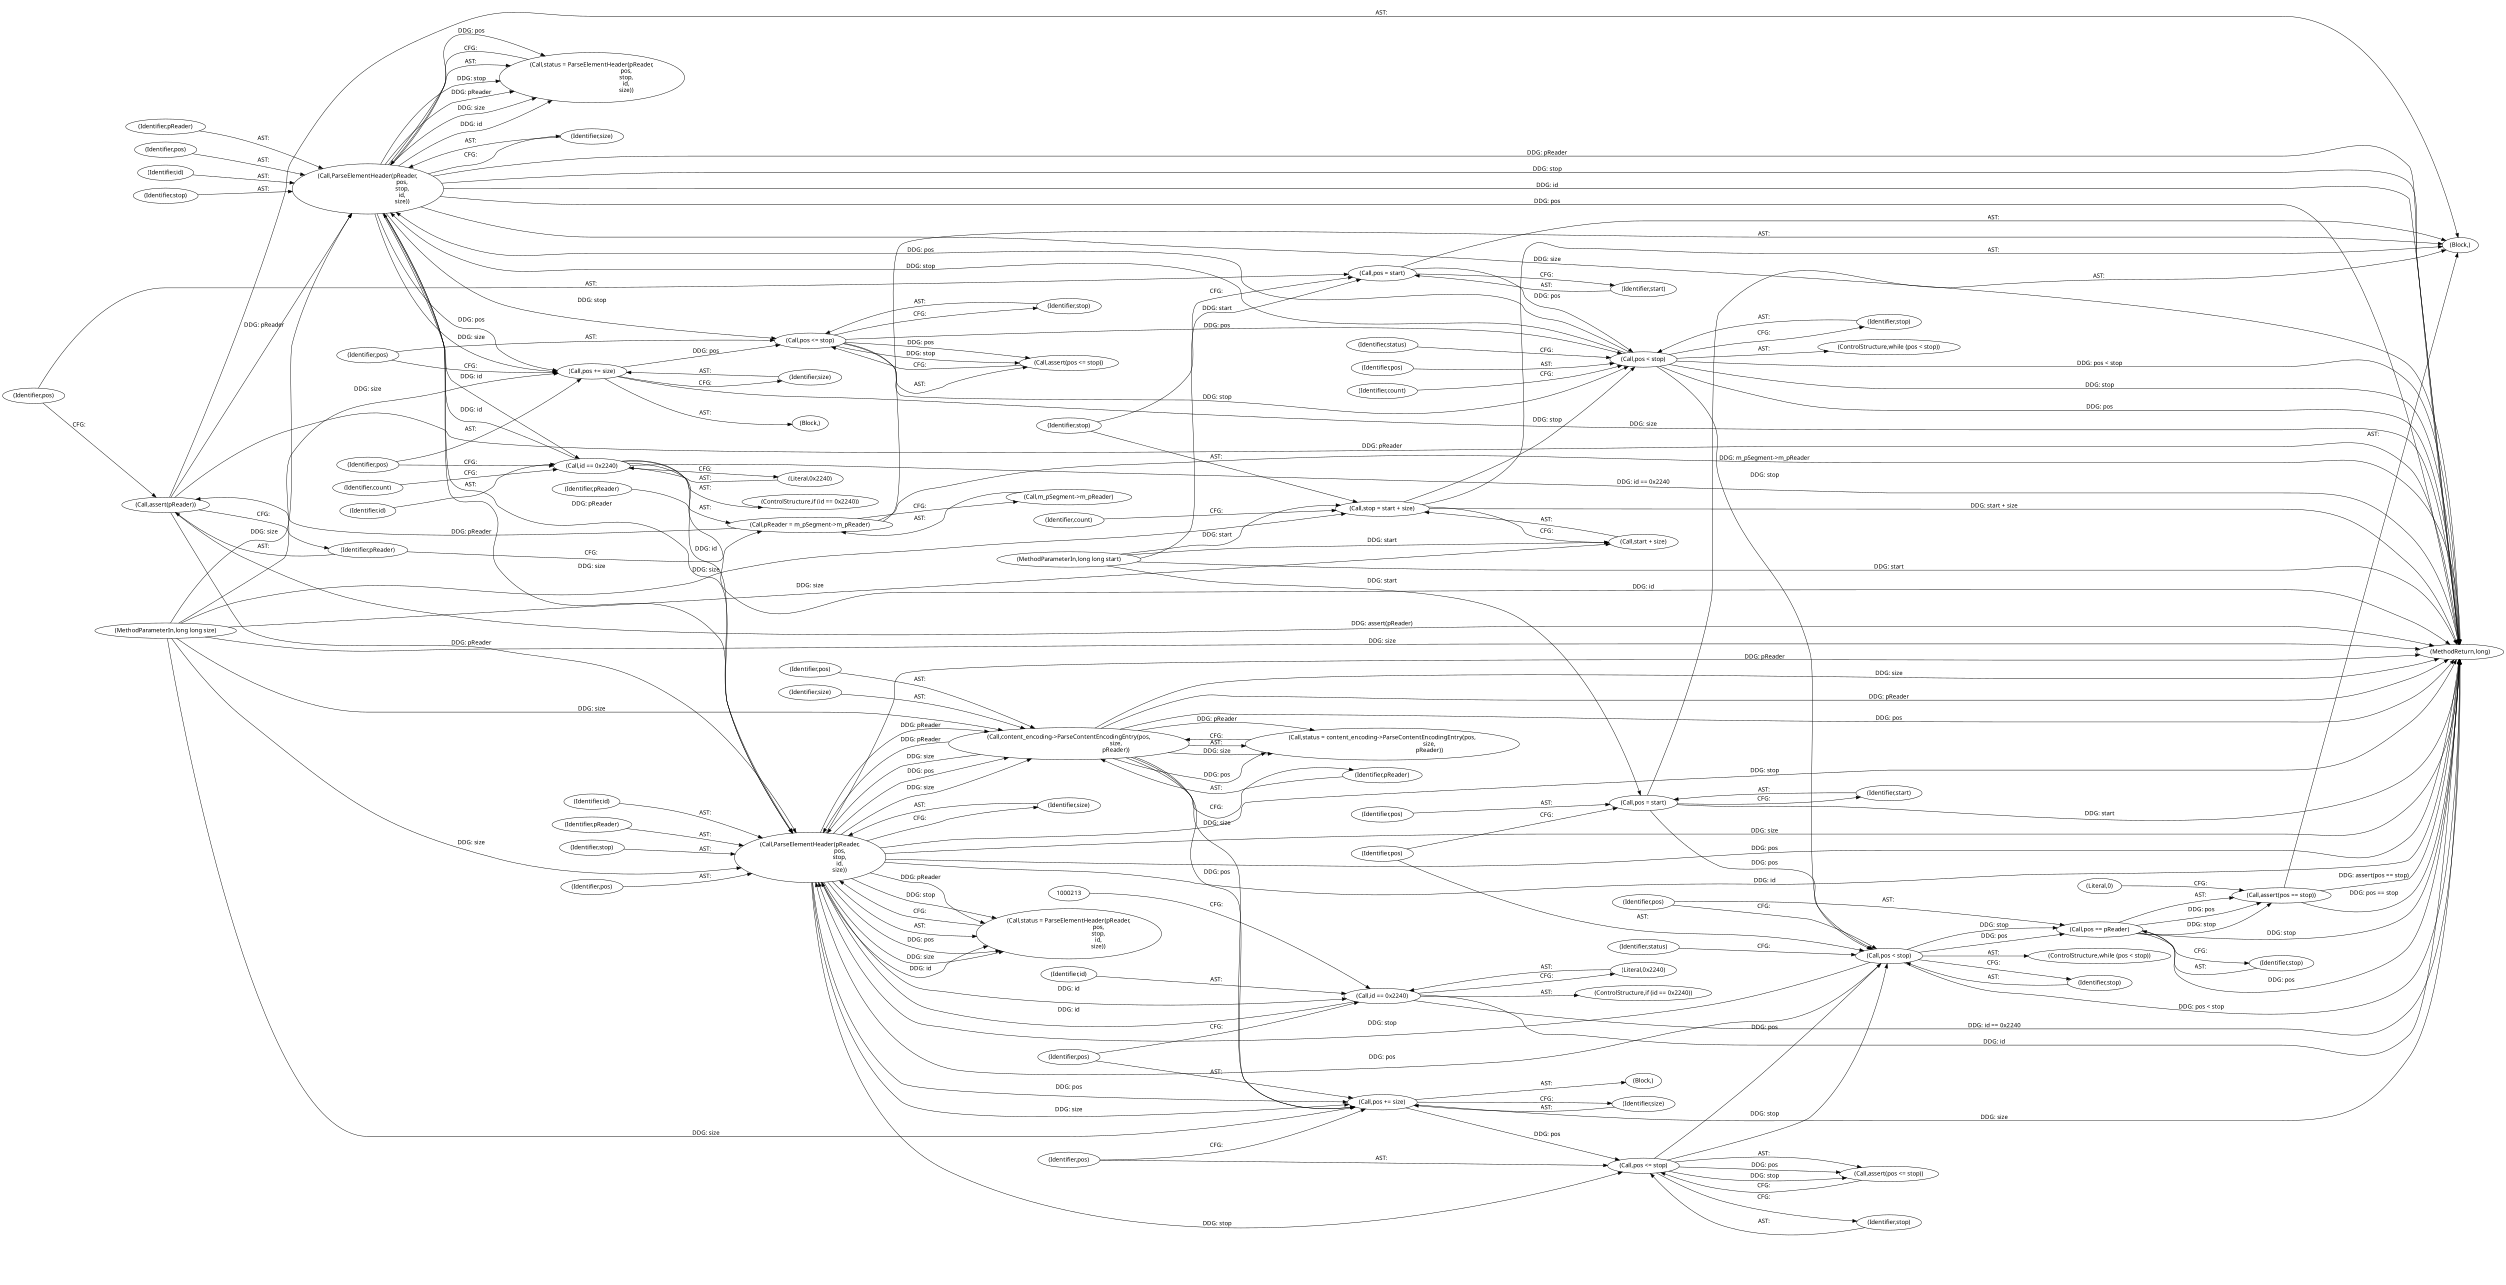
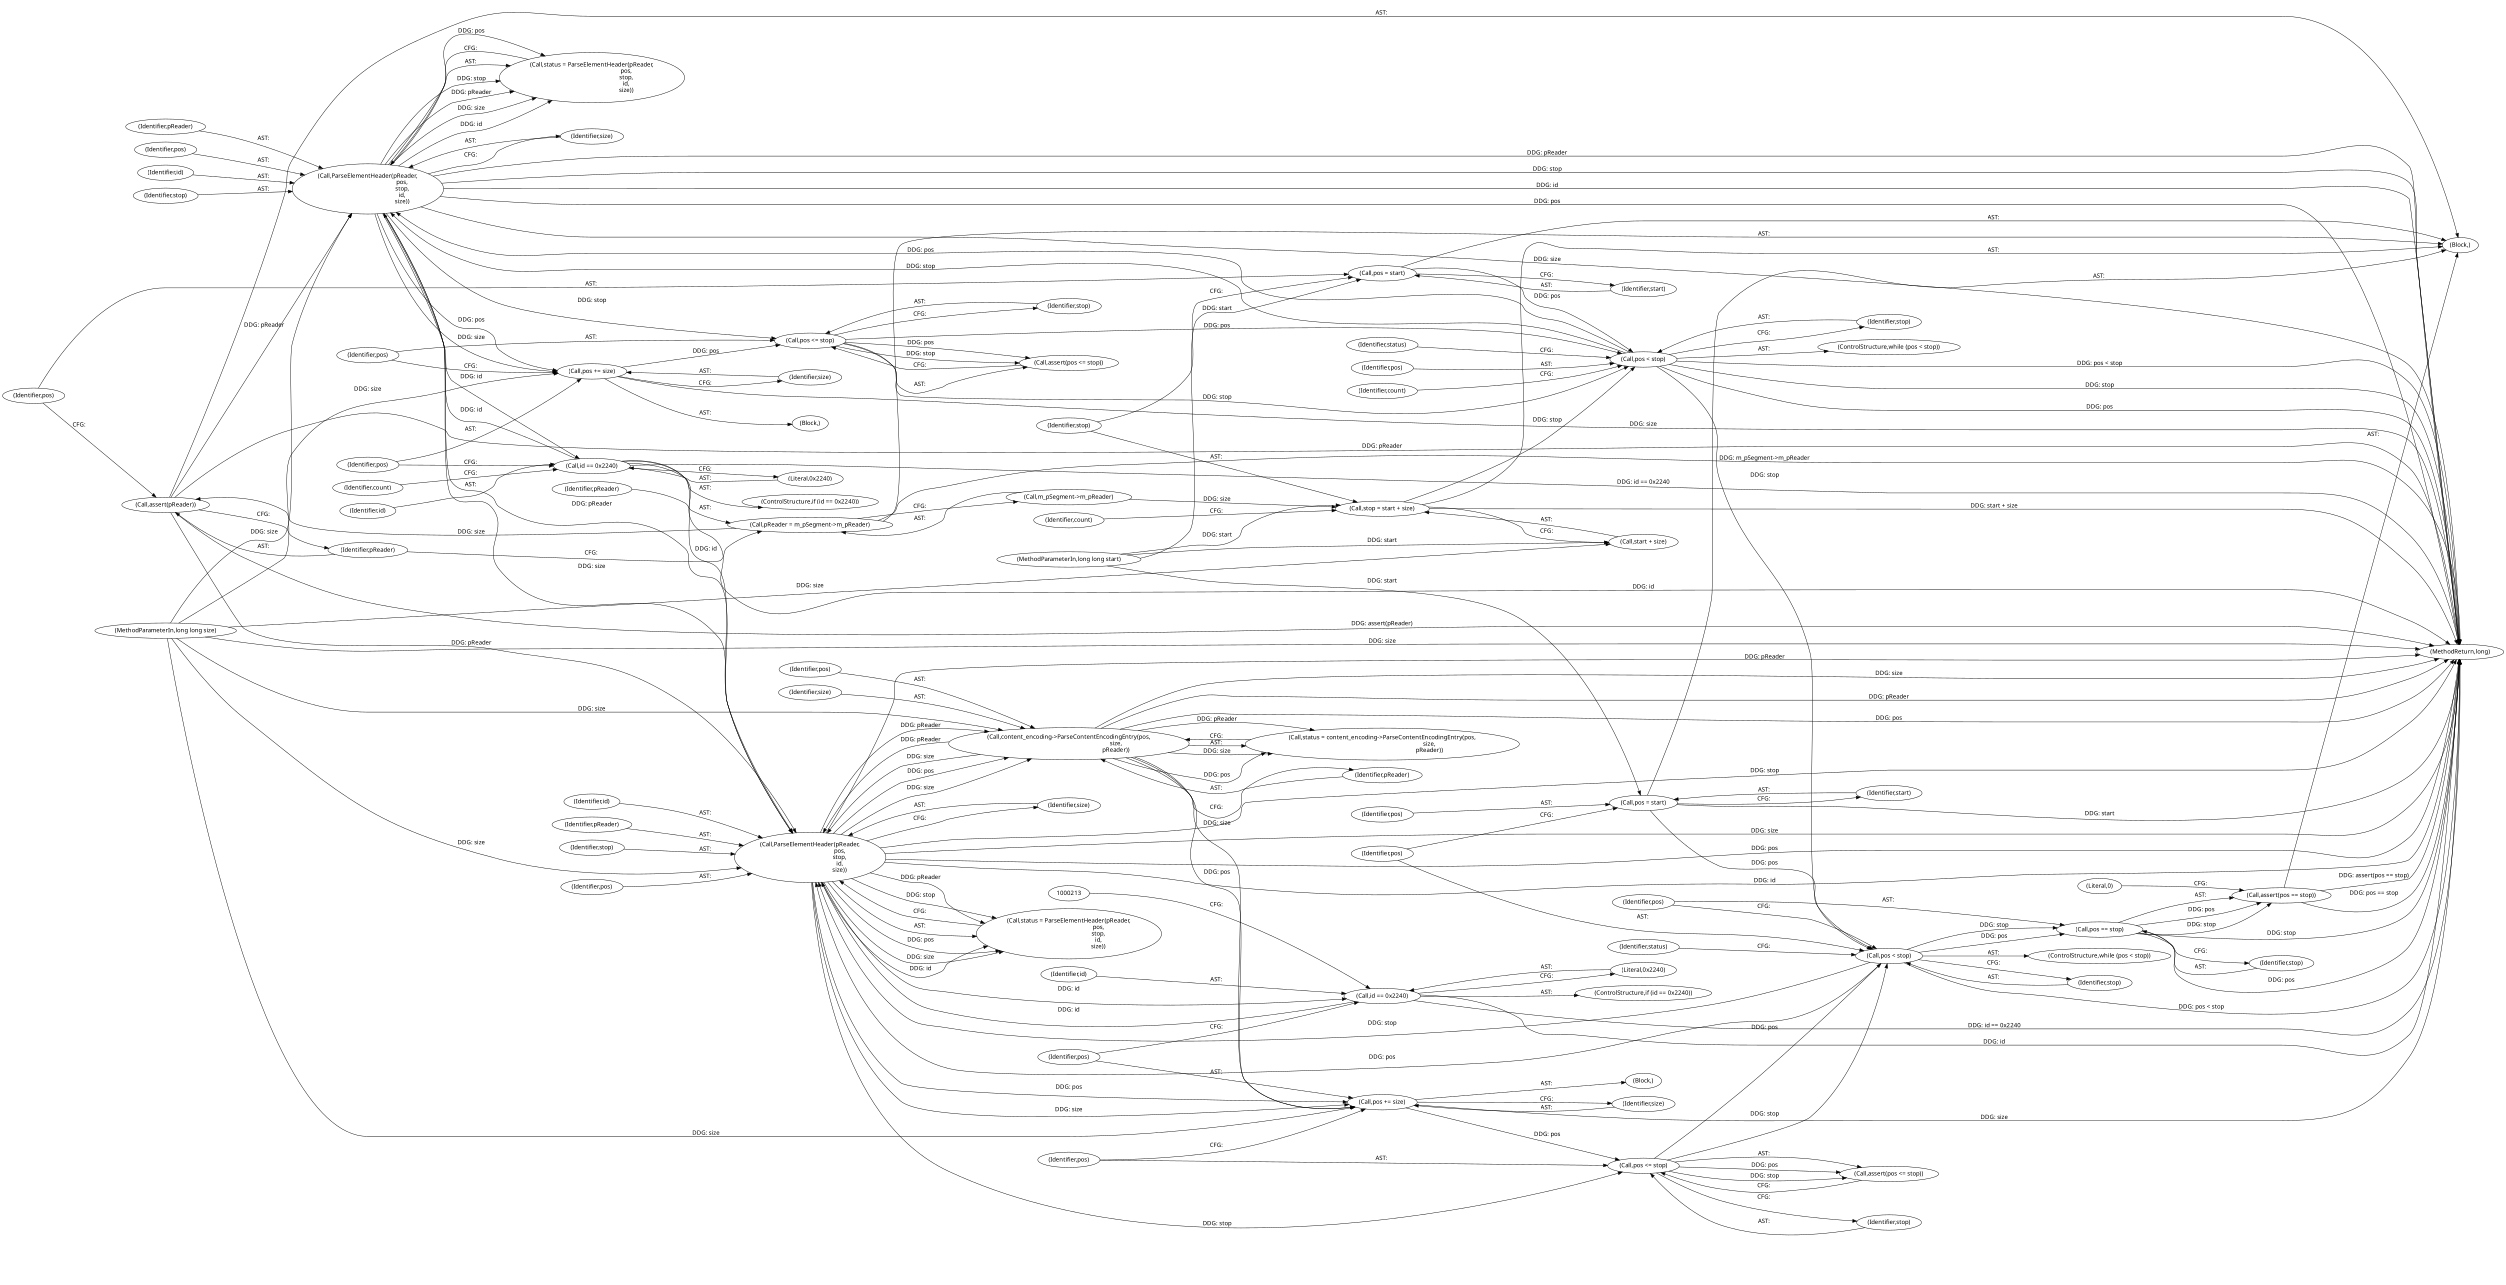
edge "(Call,pReader = m_pSegment->m_pReader)" -> "(Call,assert(pReader))": label "DDG: pReader" -> "DDG: size"
edge "(MethodParameterIn,long long size)" -> "(Call,stop = start + size)": now "(Call,m_pSegment->m_pReader)" -> "(Call,stop = start + size)"
edge "(MethodParameterIn,long long start)" -> "(MethodReturn,long)": removed, label "DDG: start"
node "(Call,pos == pReader)": label "(Call,pos == pReader)" -> "(Call,pos == stop)"
